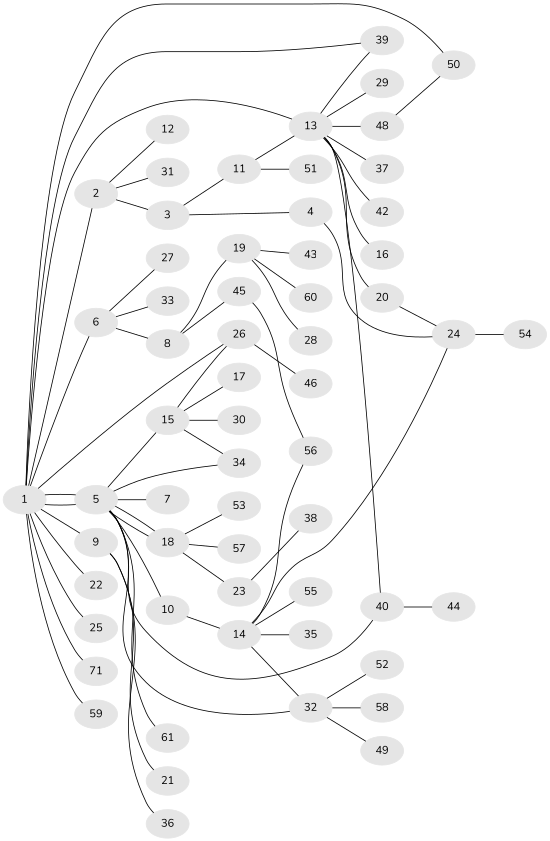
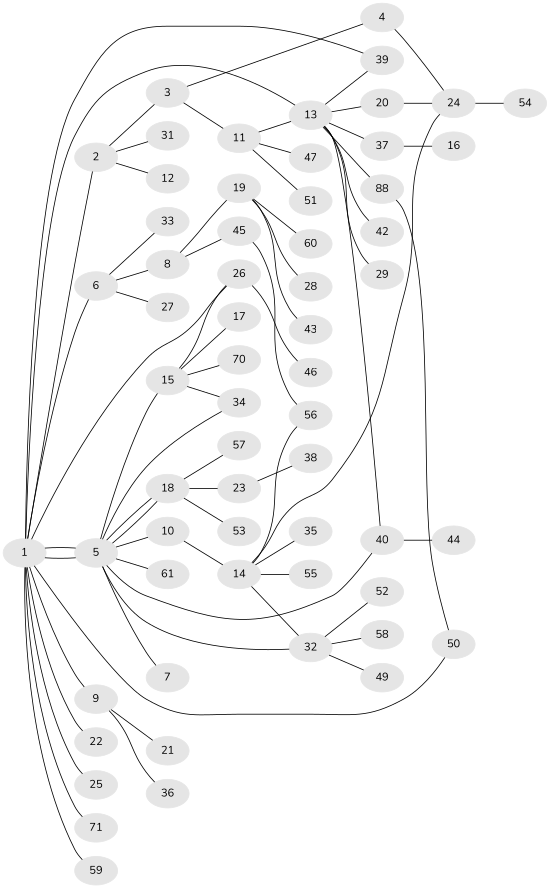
node "48": label "48" -> "88"
node "47": added
edge "13" -- "16": now "37" -- "16"
node "30": label "30" -> "70"
